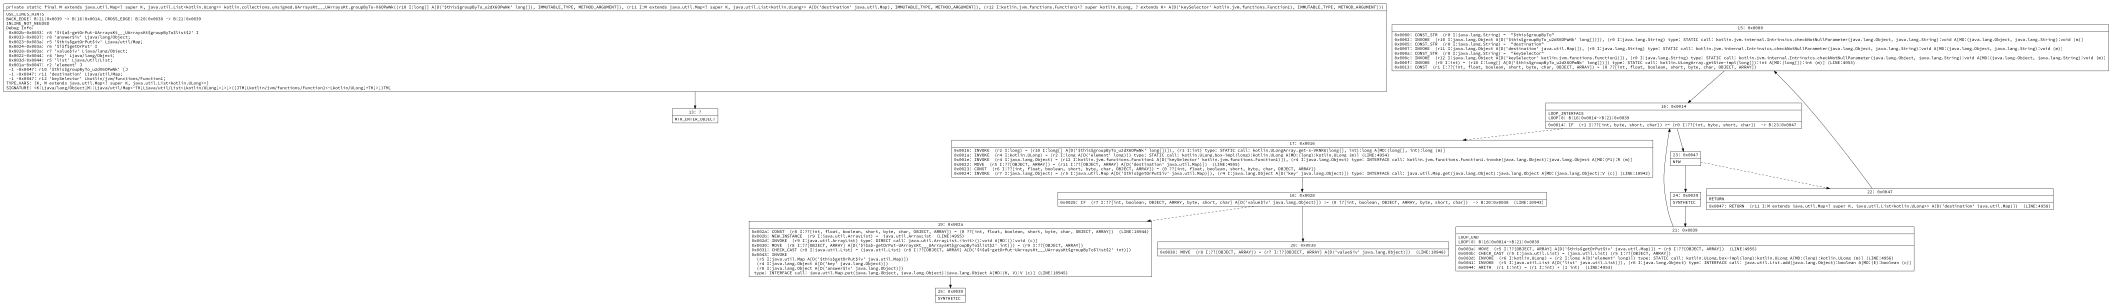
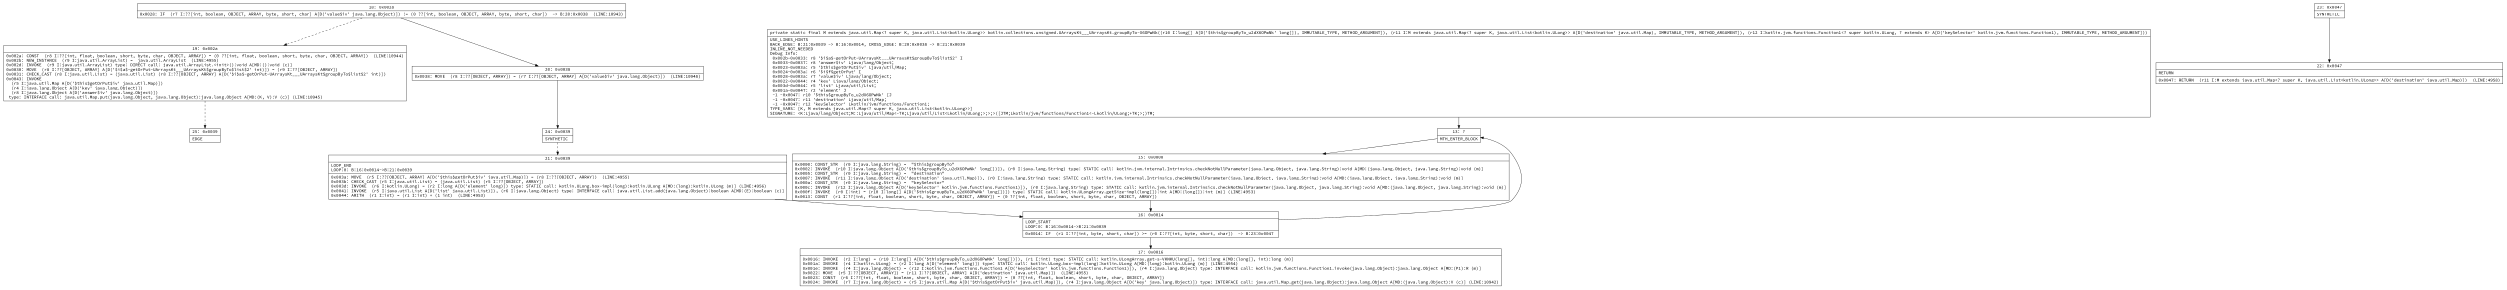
node "16: 0x0014": text "LOOP_INTERFACE" -> "LOOP_START"
node "13: ?": text "MTH_ENTER_OBJECT" -> "MTH_ENTER_BLOCK"
edge "22: 0x0047" -> "15: 0x0000": now "13: ?" -> "15: 0x0000"
edge "16: 0x0014" -> "17: 0x0016": style dashed -> solid
edge "16: 0x0014" -> "23: 0x0047": now "16: 0x0014" -> "13: ?"
node "23: 0x0047": text "NEW" -> "SYNTHETIC"
edge "23: 0x0047" -> "22: 0x0047": style dashed -> solid
edge "23: 0x0047" -> "24: 0x0039": now "20: 0x0038" -> "24: 0x0039"
edge "17: 0x0016" -> "18: 0x0028": removed
edge "24: 0x0039" -> "21: 0x0039": style solid -> dashed
edge "19: 0x002a" -> "25: 0x0039": style solid -> dashed
node "25: 0x0039": text "SYNTHETIC" -> "EDGE"
